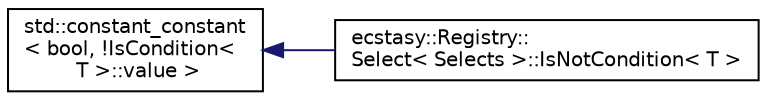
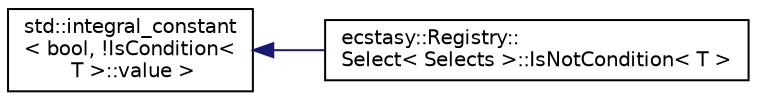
node "std::constant_constant < bool, !IsCondition< T >::value >": label "std::constant_constant < bool, !IsCondition< T >::value >" -> "std::integral_constant < bool, !IsCondition< T >::value >"
